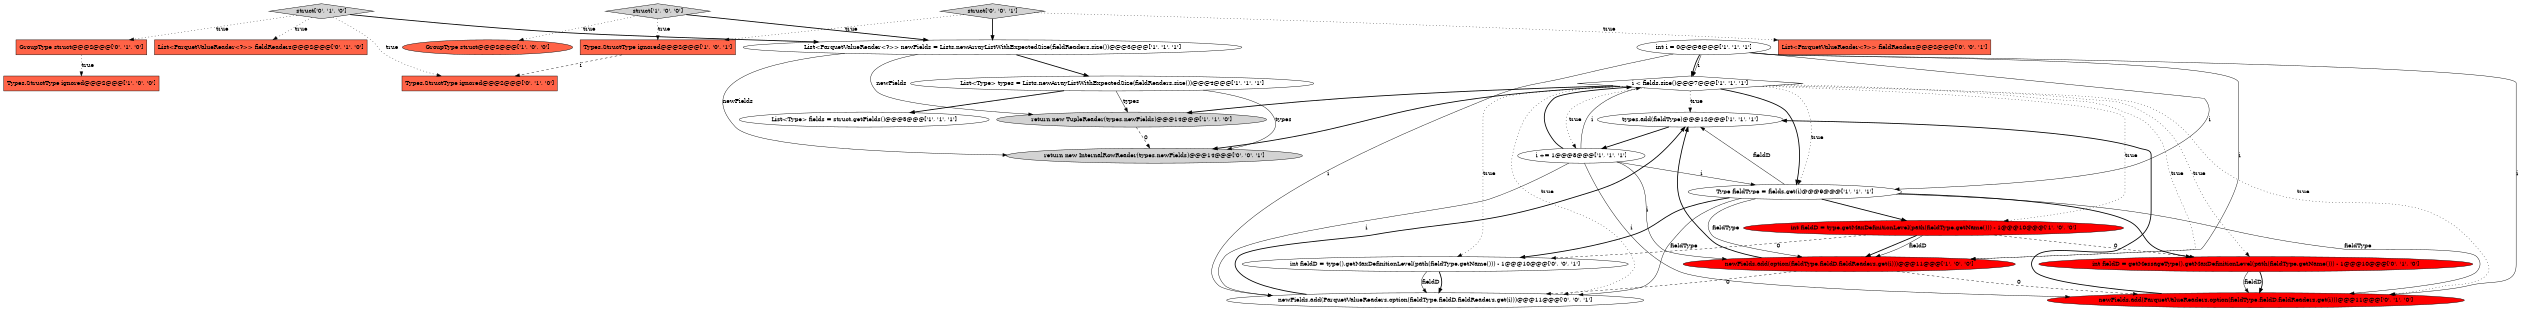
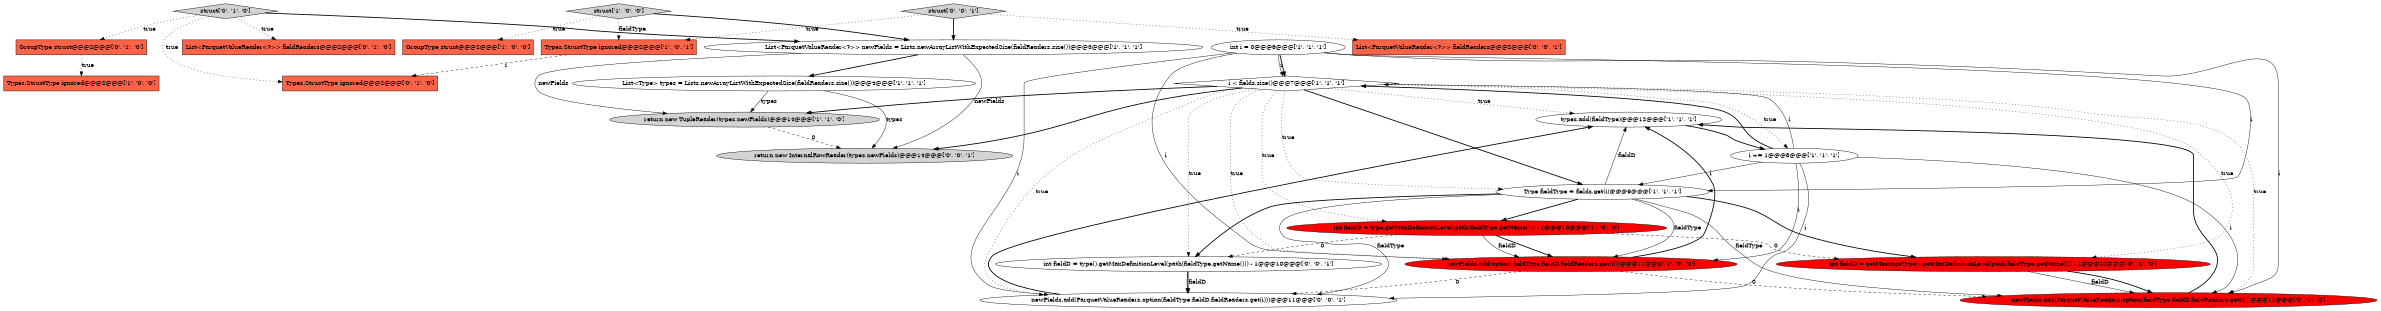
edge "struct['1', '0', '0']" -> "Types.StructType ignored@@@2@@@['1', '0', '1']": label "true" -> "fieldType"
node "GroupType struct@@@2@@@['1', '0', '0']": shape ellipse -> box
node "List<Type> fields = struct.getFields()@@@5@@@['1', '1', '1']": removed
